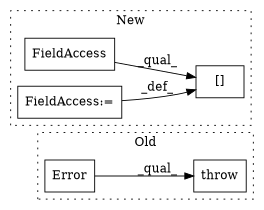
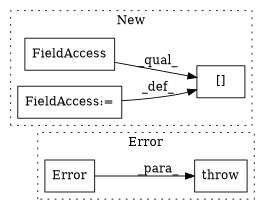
cluster "Old": label "Old" -> "Error"
edge "Error" -> "throw": label "_qual_" -> "_para_"
